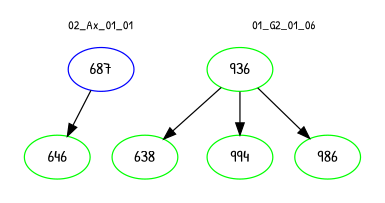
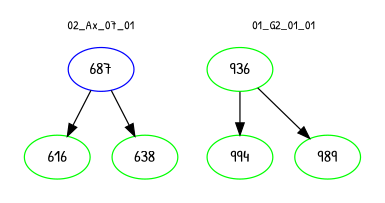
cluster "02_Ax_01_01": label "02_Ax_01_01" -> "02_Ax_07_01"
cluster "01_G2_01_06": label "01_G2_01_06" -> "01_G2_01_01"
edge "936" -> "638": now "687" -> "638"
node "646": label "646" -> "616"
node "986": label "986" -> "989"
